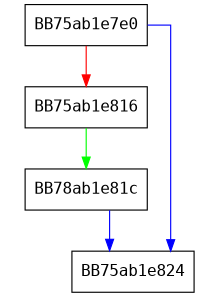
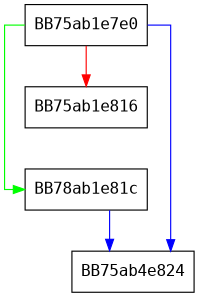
edge "BB75ab1e816" -> "BB78ab1e81c": now "BB75ab1e7e0" -> "BB78ab1e81c"
node "BB75ab1e824": label "BB75ab1e824" -> "BB75ab4e824"
